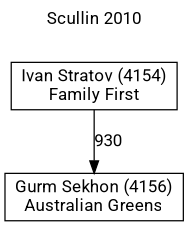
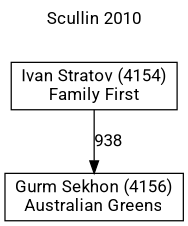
edge "Ivan Stratov (4154) Family First" -> "Gurm Sekhon (4156) Australian Greens": label "930" -> "938"
